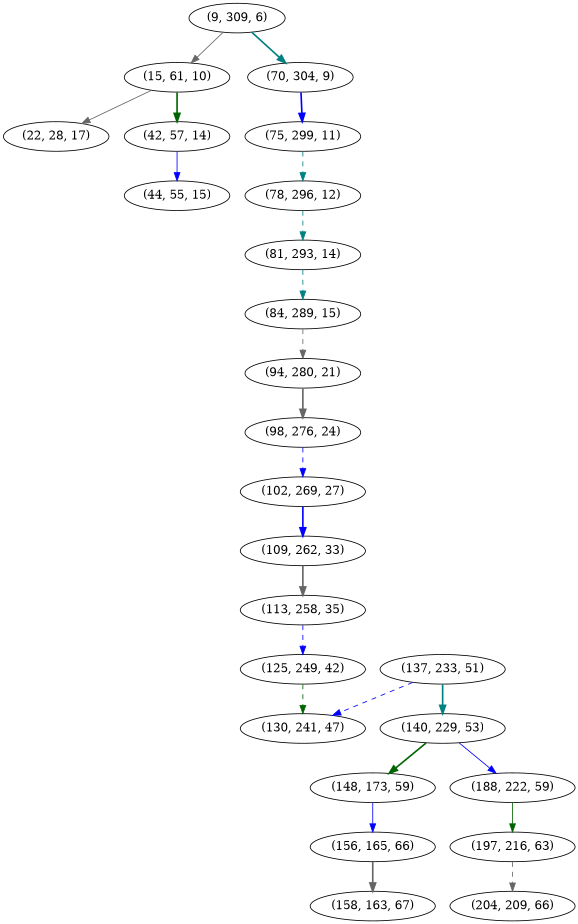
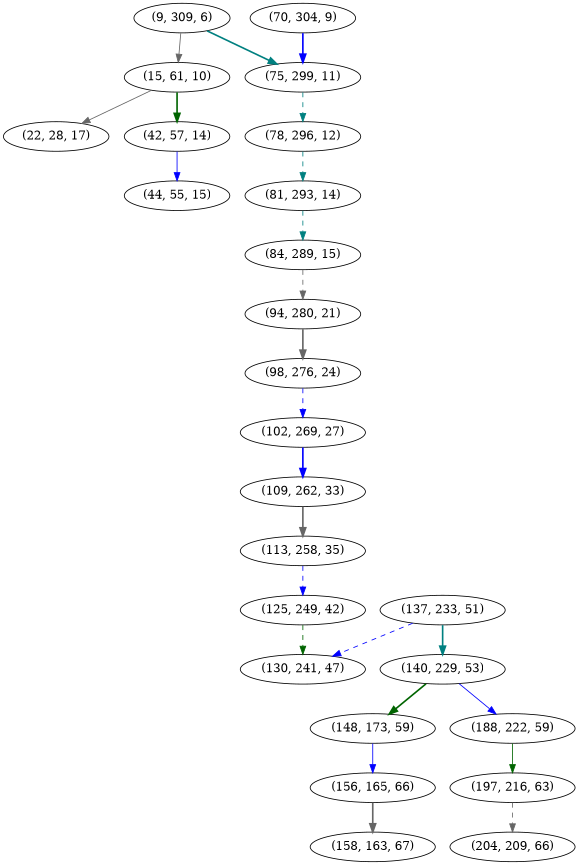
edge "(9, 309, 6)" -> "(70, 304, 9)": now "(9, 309, 6)" -> "(75, 299, 11)"
